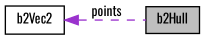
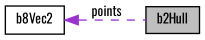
node "b2Vec2": label "b2Vec2" -> "b8Vec2"
